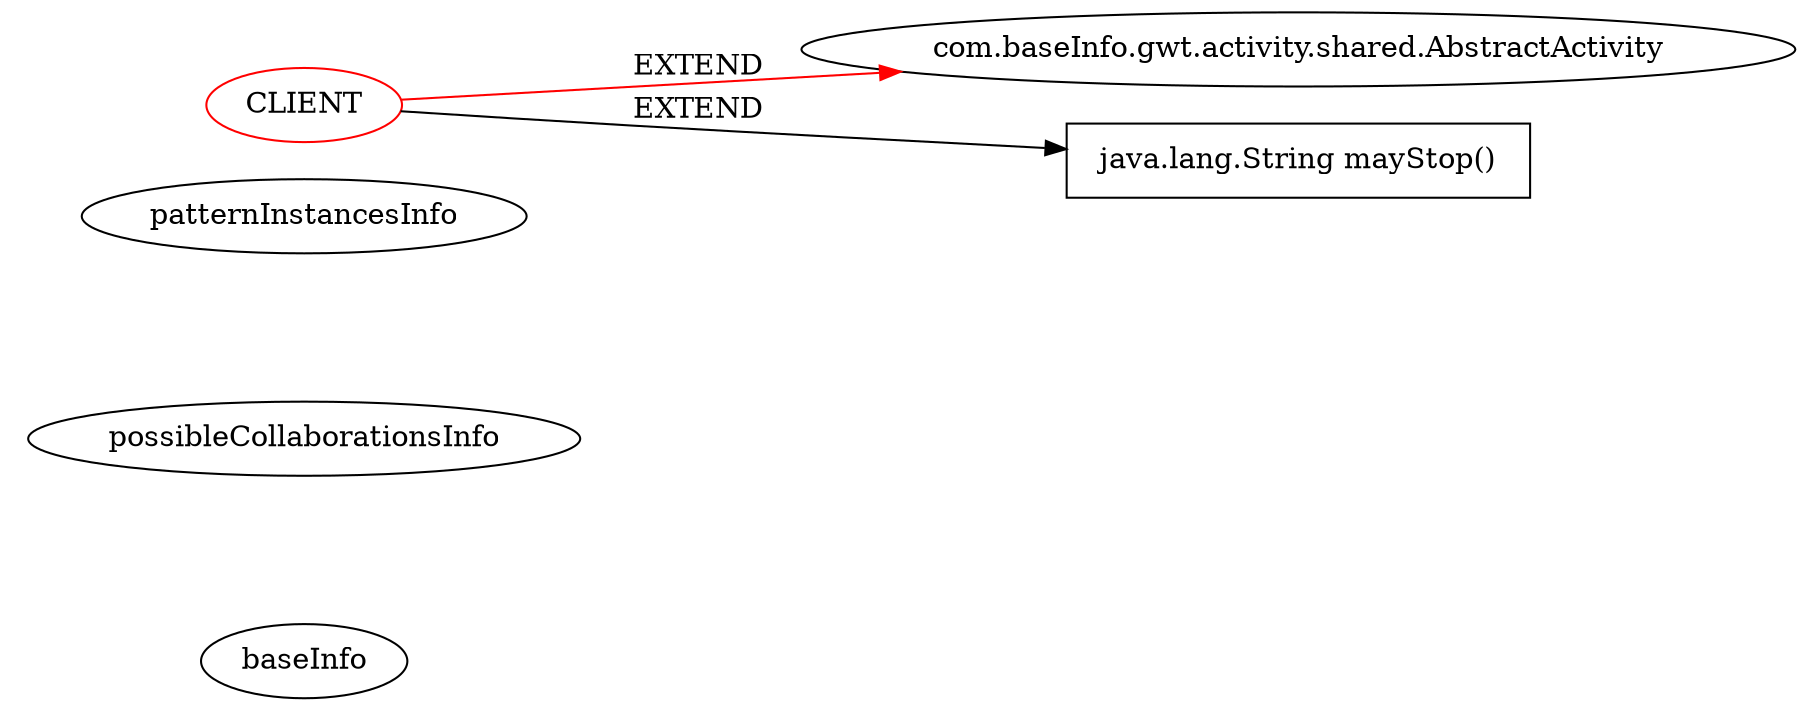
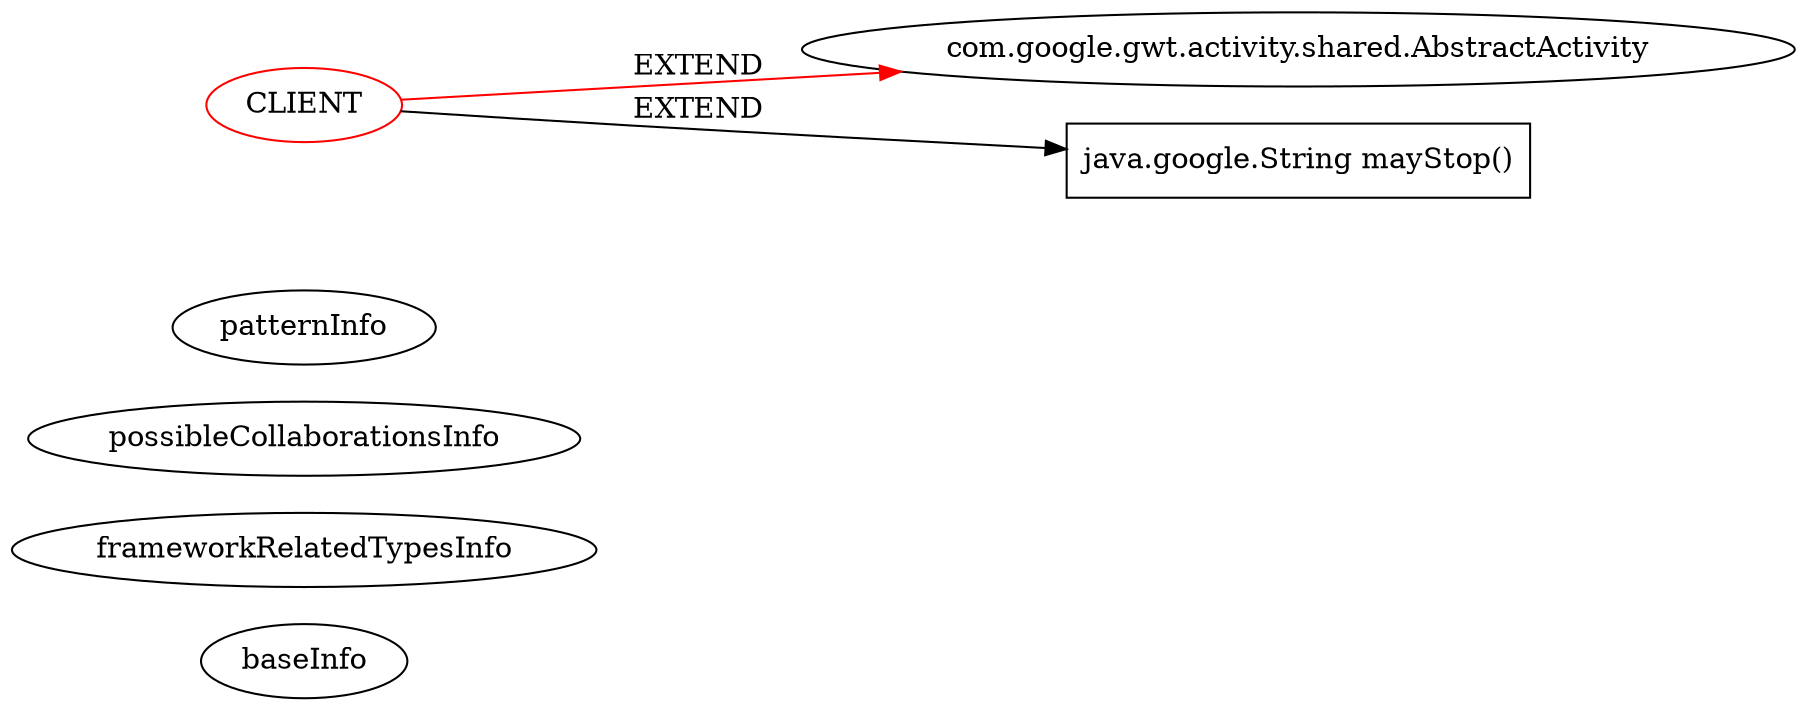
node "com.baseInfo.gwt.activity.shared.AbstractActivity": label "com.baseInfo.gwt.activity.shared.AbstractActivity" -> "com.google.gwt.activity.shared.AbstractActivity"
node "java.lang.String mayStop()": label "java.lang.String mayStop()" -> "java.google.String mayStop()"
node "patternInstancesInfo": removed
node "patternInfo": added
node "frameworkRelatedTypesInfo": added
